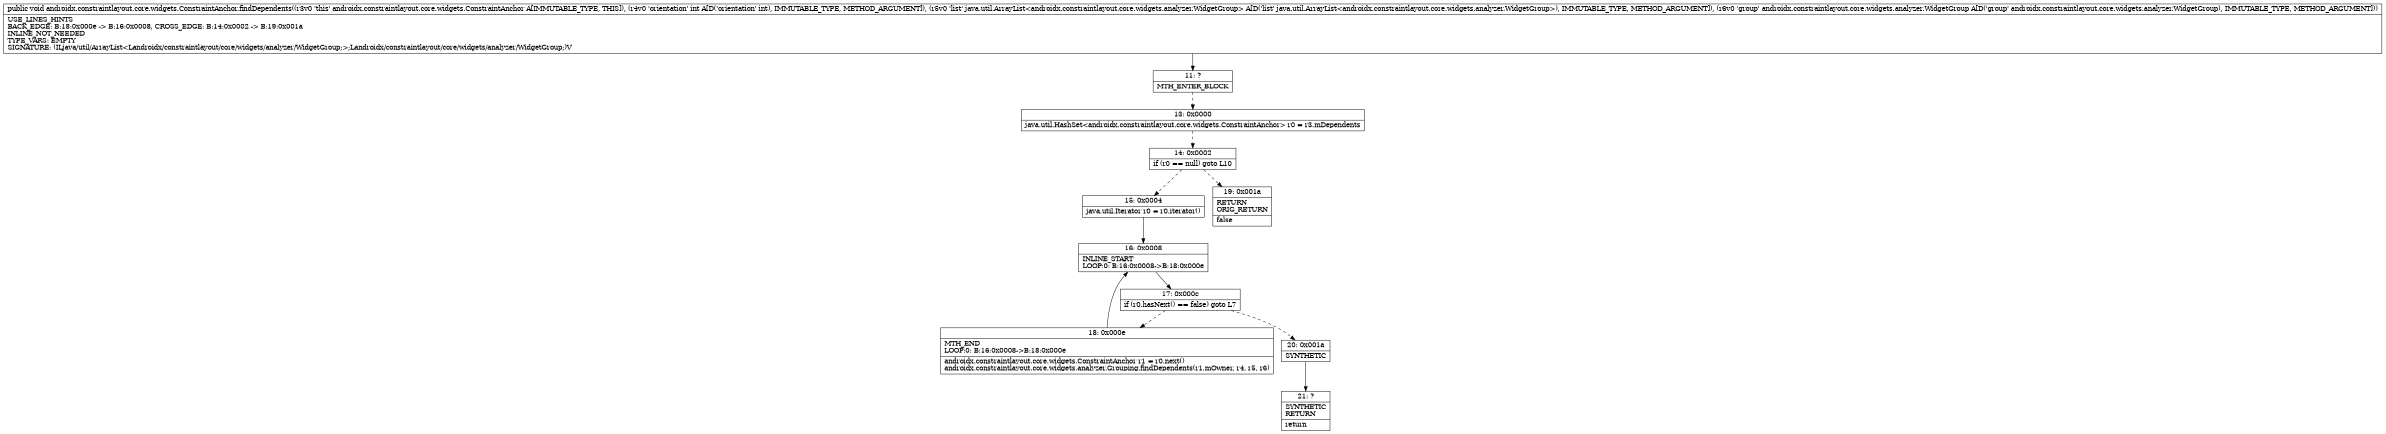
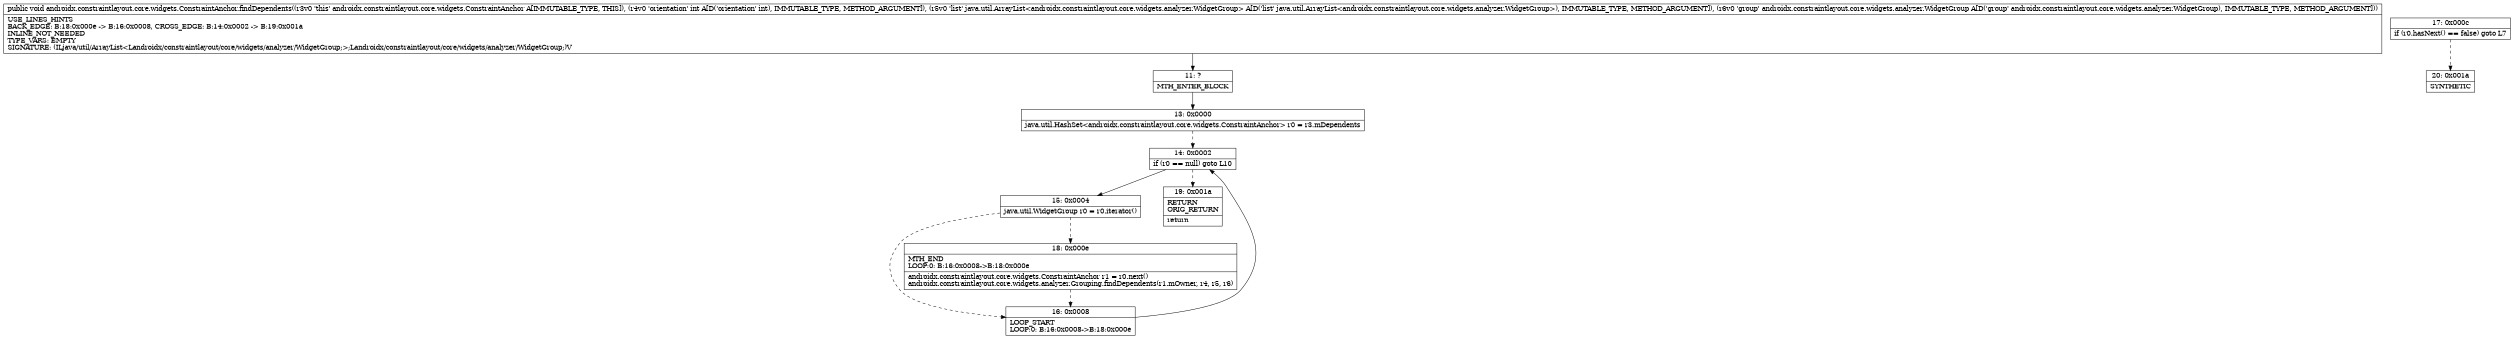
edge "11: ?" -> "13: 0x0000": style dashed -> solid
edge "14: 0x0002" -> "15: 0x0004": style dashed -> solid
node "15: 0x0004": text "java.util.Iterator r0 = r0.iterator()" -> "java.util.WidgetGroup r0 = r0.iterator()"
node "19: 0x001a": text "false" -> "return"
edge "15: 0x0004" -> "16: 0x0008": style solid -> dashed
node "16: 0x0008": text "INLINE_START" -> "LOOP_START"
edge "16: 0x0008" -> "17: 0x000c": now "16: 0x0008" -> "14: 0x0002"
edge "18: 0x000e" -> "16: 0x0008": style solid -> dashed
edge "17: 0x000c" -> "18: 0x000e": now "15: 0x0004" -> "18: 0x000e"
node "21: ?": removed
